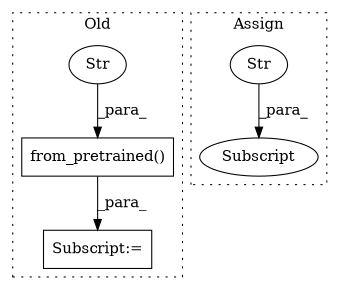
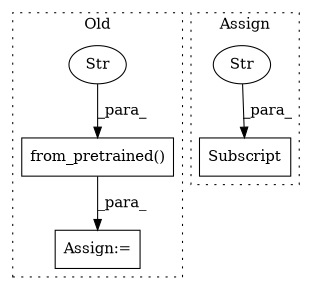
node "Subscript": shape ellipse -> box
node "Subscript:=": label "Subscript:=" -> "Assign:="
